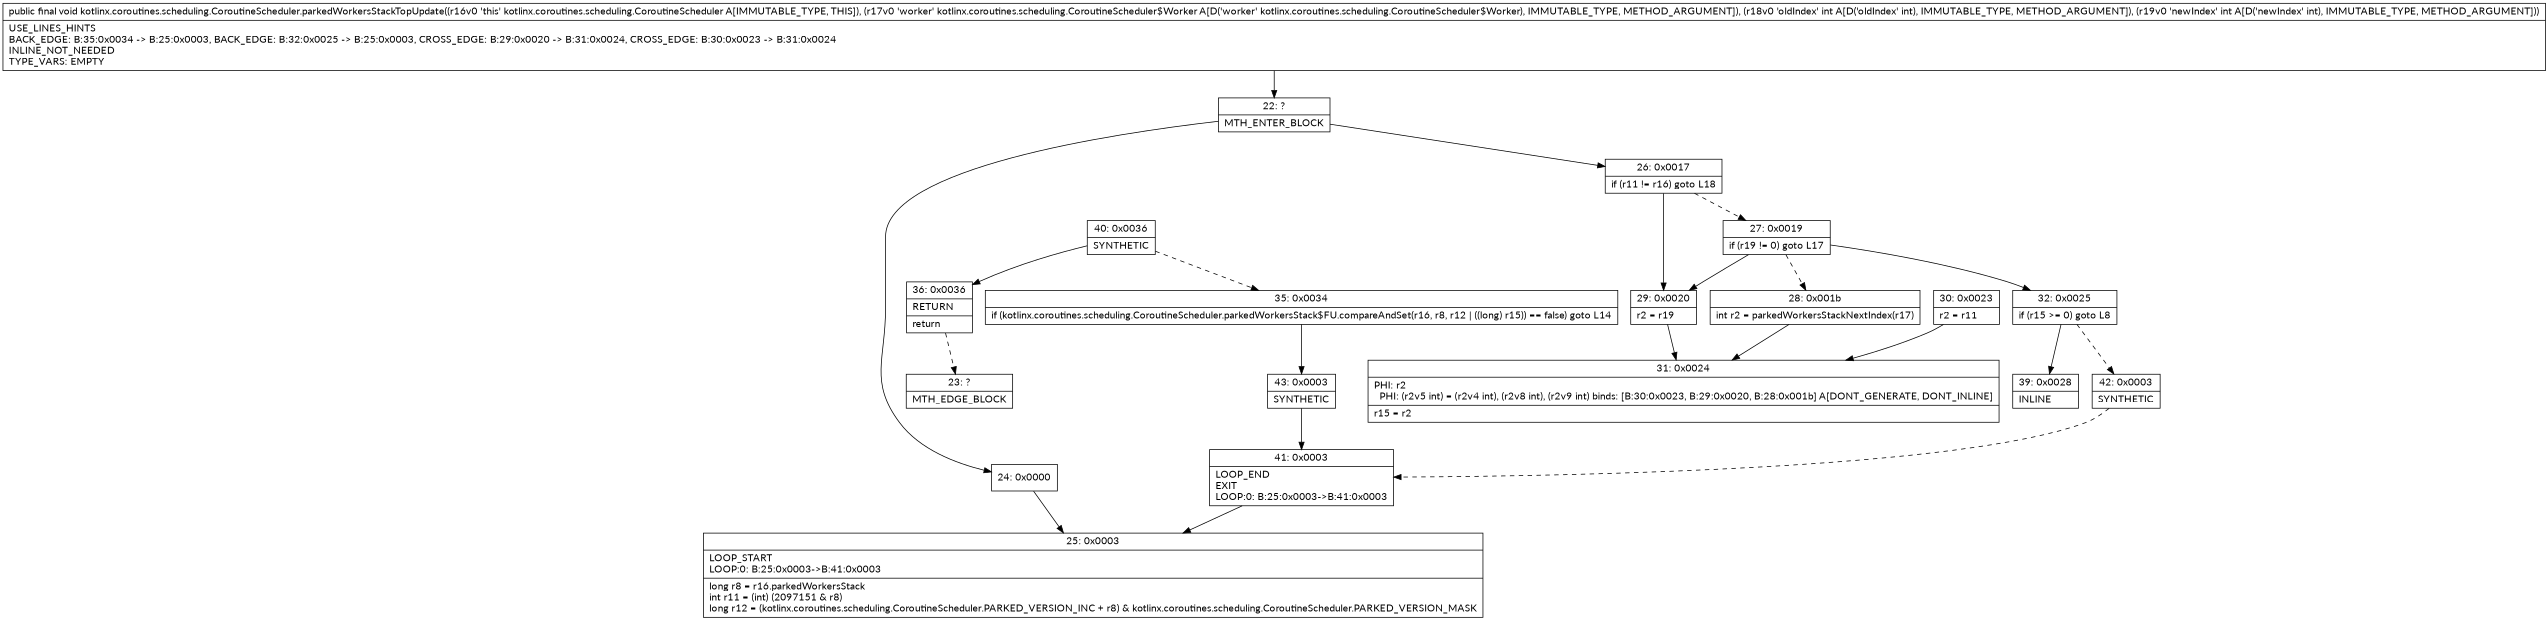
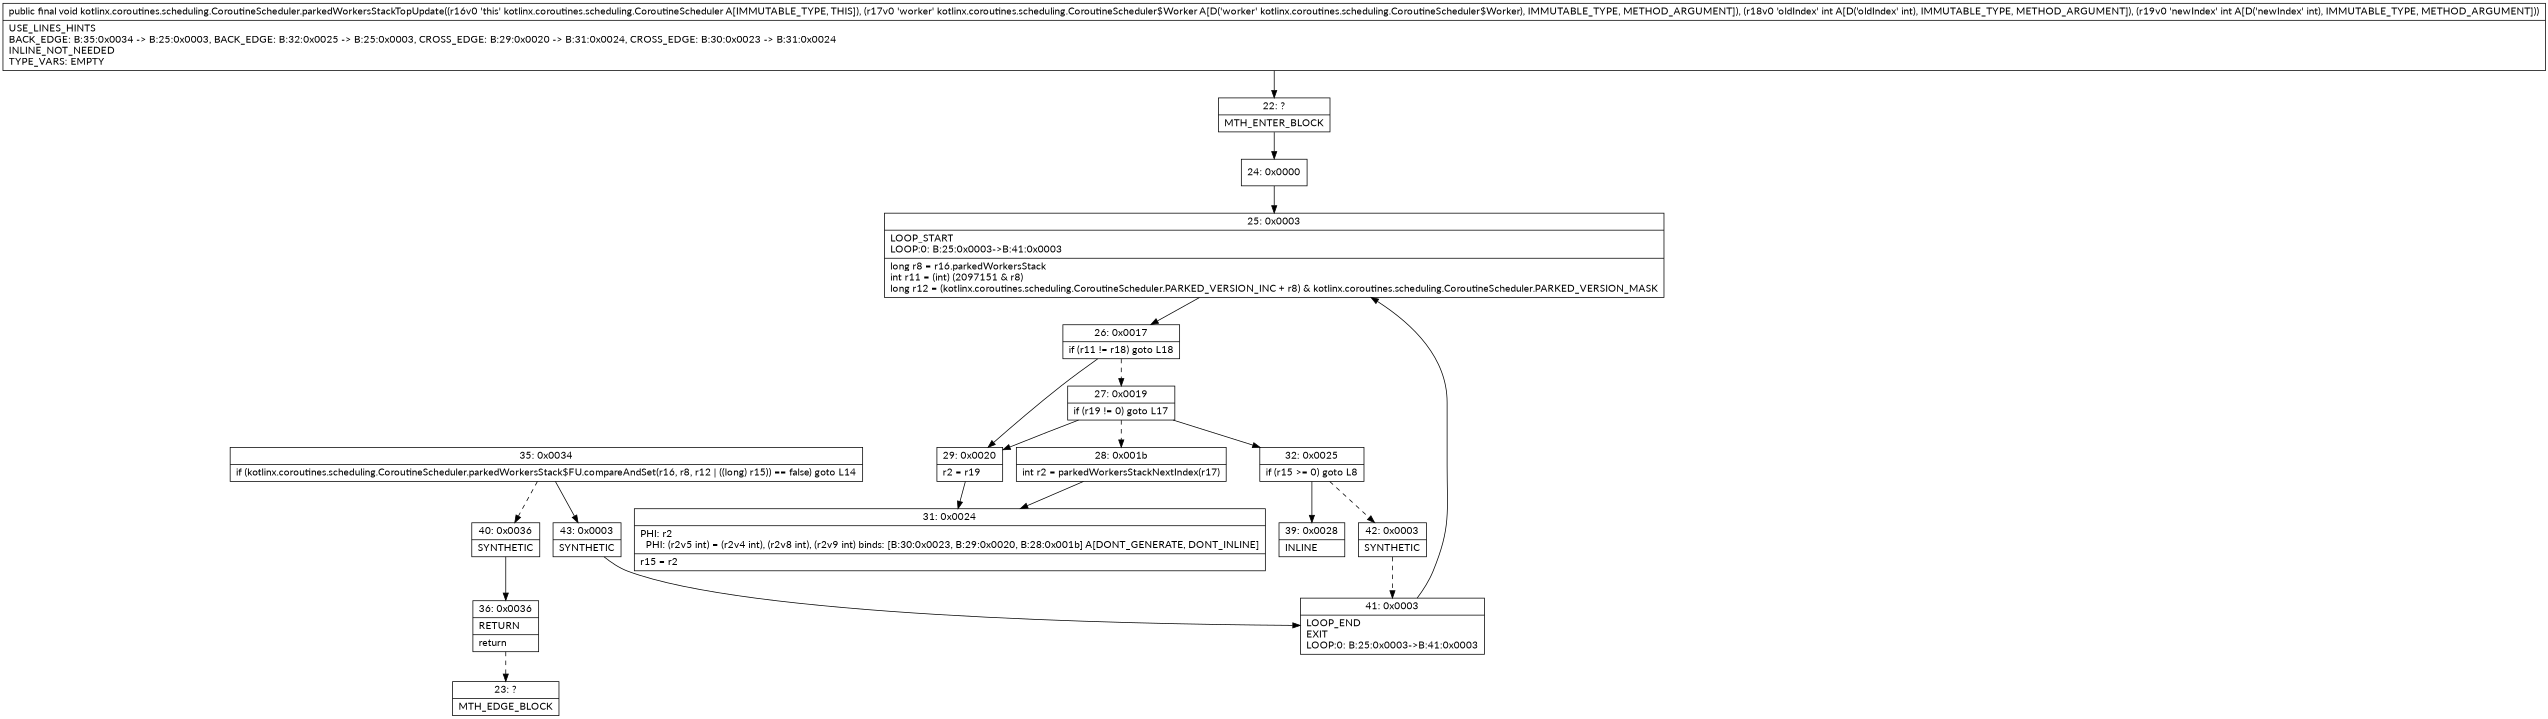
edge "22: ?" -> "26: 0x0017": now "25: 0x0003" -> "26: 0x0017"
node "26: 0x0017": text "if (r11 != r16) goto L18" -> "if (r11 != r18) goto L18"
edge "40: 0x0036" -> "35: 0x0034": reversed
node "30: 0x0023": removed
